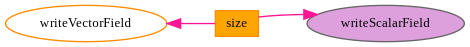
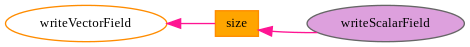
edge "size" -> "writeScalarField": reversed
